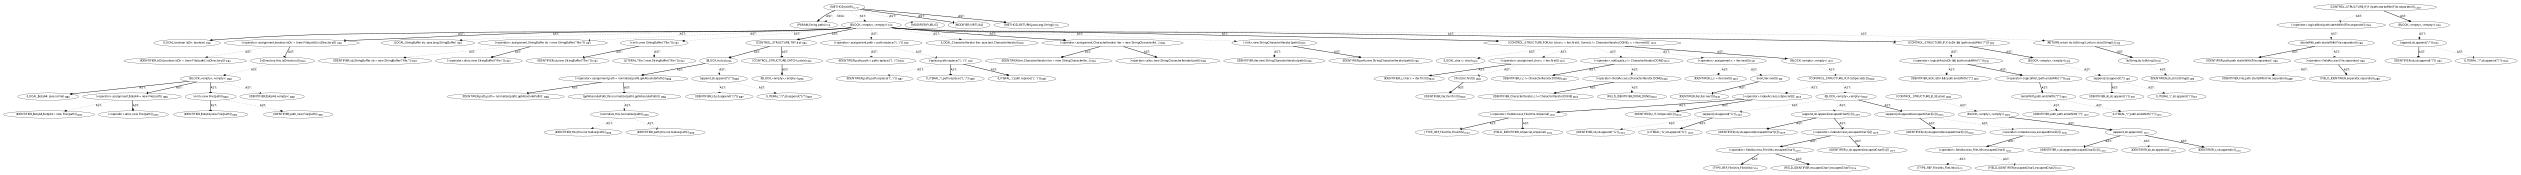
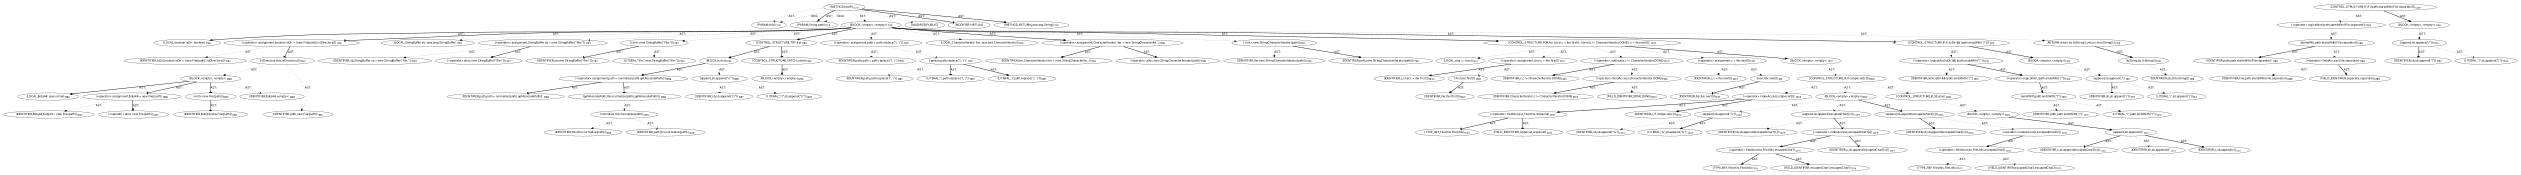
node "(PARAM,this)": added
edge "(CONTROL_STRUCTURE,IF,if (isSpecial[c]))" -> "(CONTROL_STRUCTURE,ELSE,else)": added, label "AST:"
edge "(<init>,new File(path))" -> "(IDENTIFIER,path,new File(path))": now "(isDirectory,this.isDirectory())" -> "(IDENTIFIER,path,new File(path))"
edge "(append,sb.append(escapedChar1[c]))" -> "(IDENTIFIER,sb,sb.append(escapedChar1[c]))": style bold -> dotted
